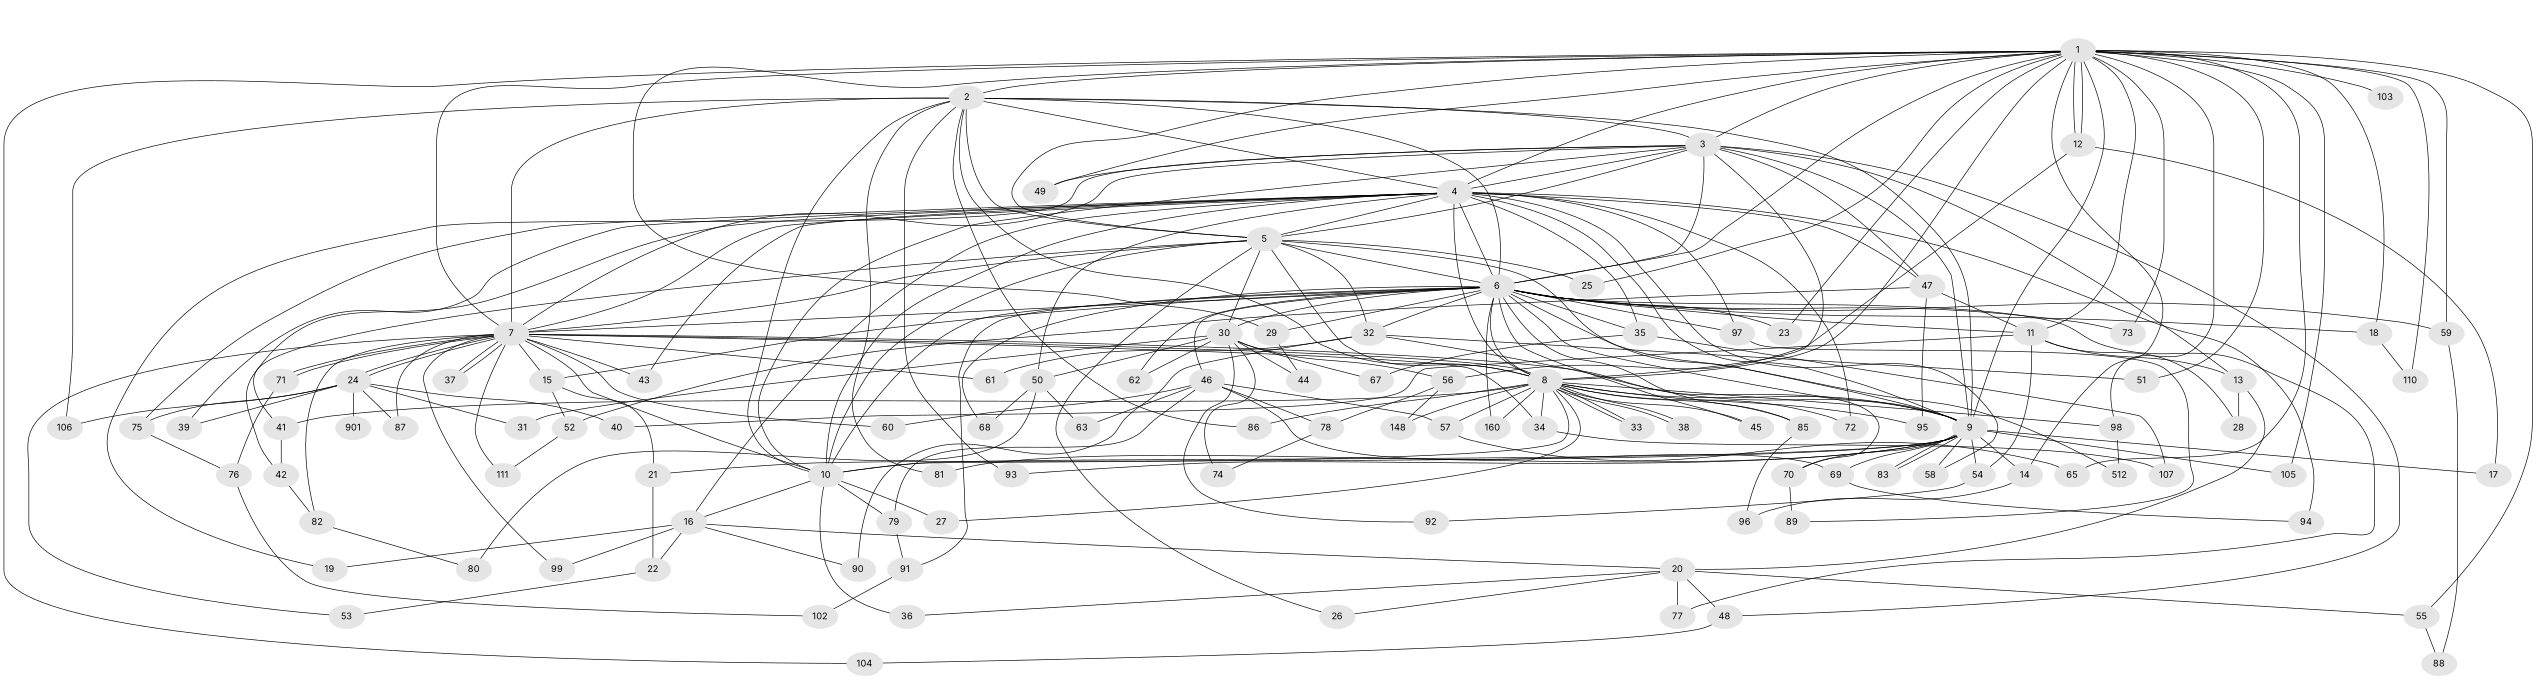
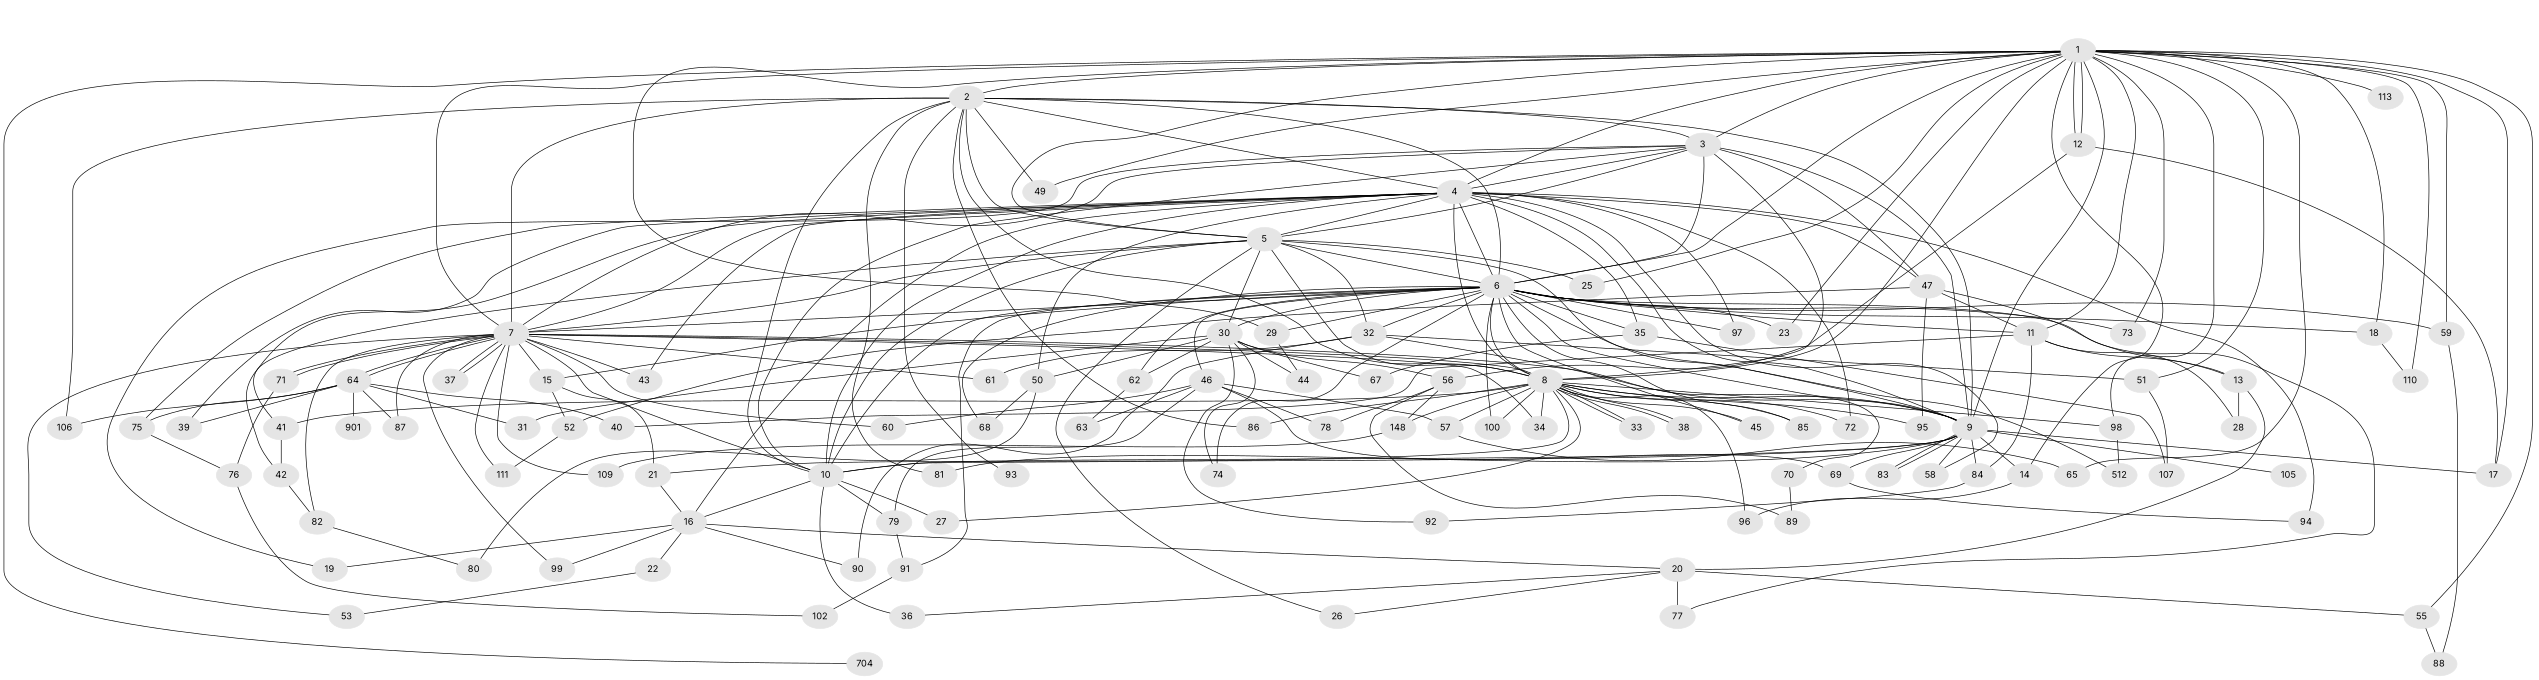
node "103": label "103" -> "113"
edge "3" -- "49": now "2" -- "49"
edge "1" -- "105": now "1" -- "17"
edge "3" -- "13": now "47" -- "13"
node "24": label "24" -> "64"
edge "50" -- "63": now "62" -- "63"
edge "97" -- "89": now "56" -- "89"
node "160": label "160" -> "100"
edge "34" -- "107": now "51" -- "107"
edge "78" -- "74": now "6" -- "74"
edge "9" -- "70": removed
edge "9" -- "93": removed
edge "85" -- "96": now "8" -- "96"
node "109": added
node "54": label "54" -> "84"
edge "21" -- "22": now "21" -- "16"
node "48": removed
node "104": label "104" -> "704"
